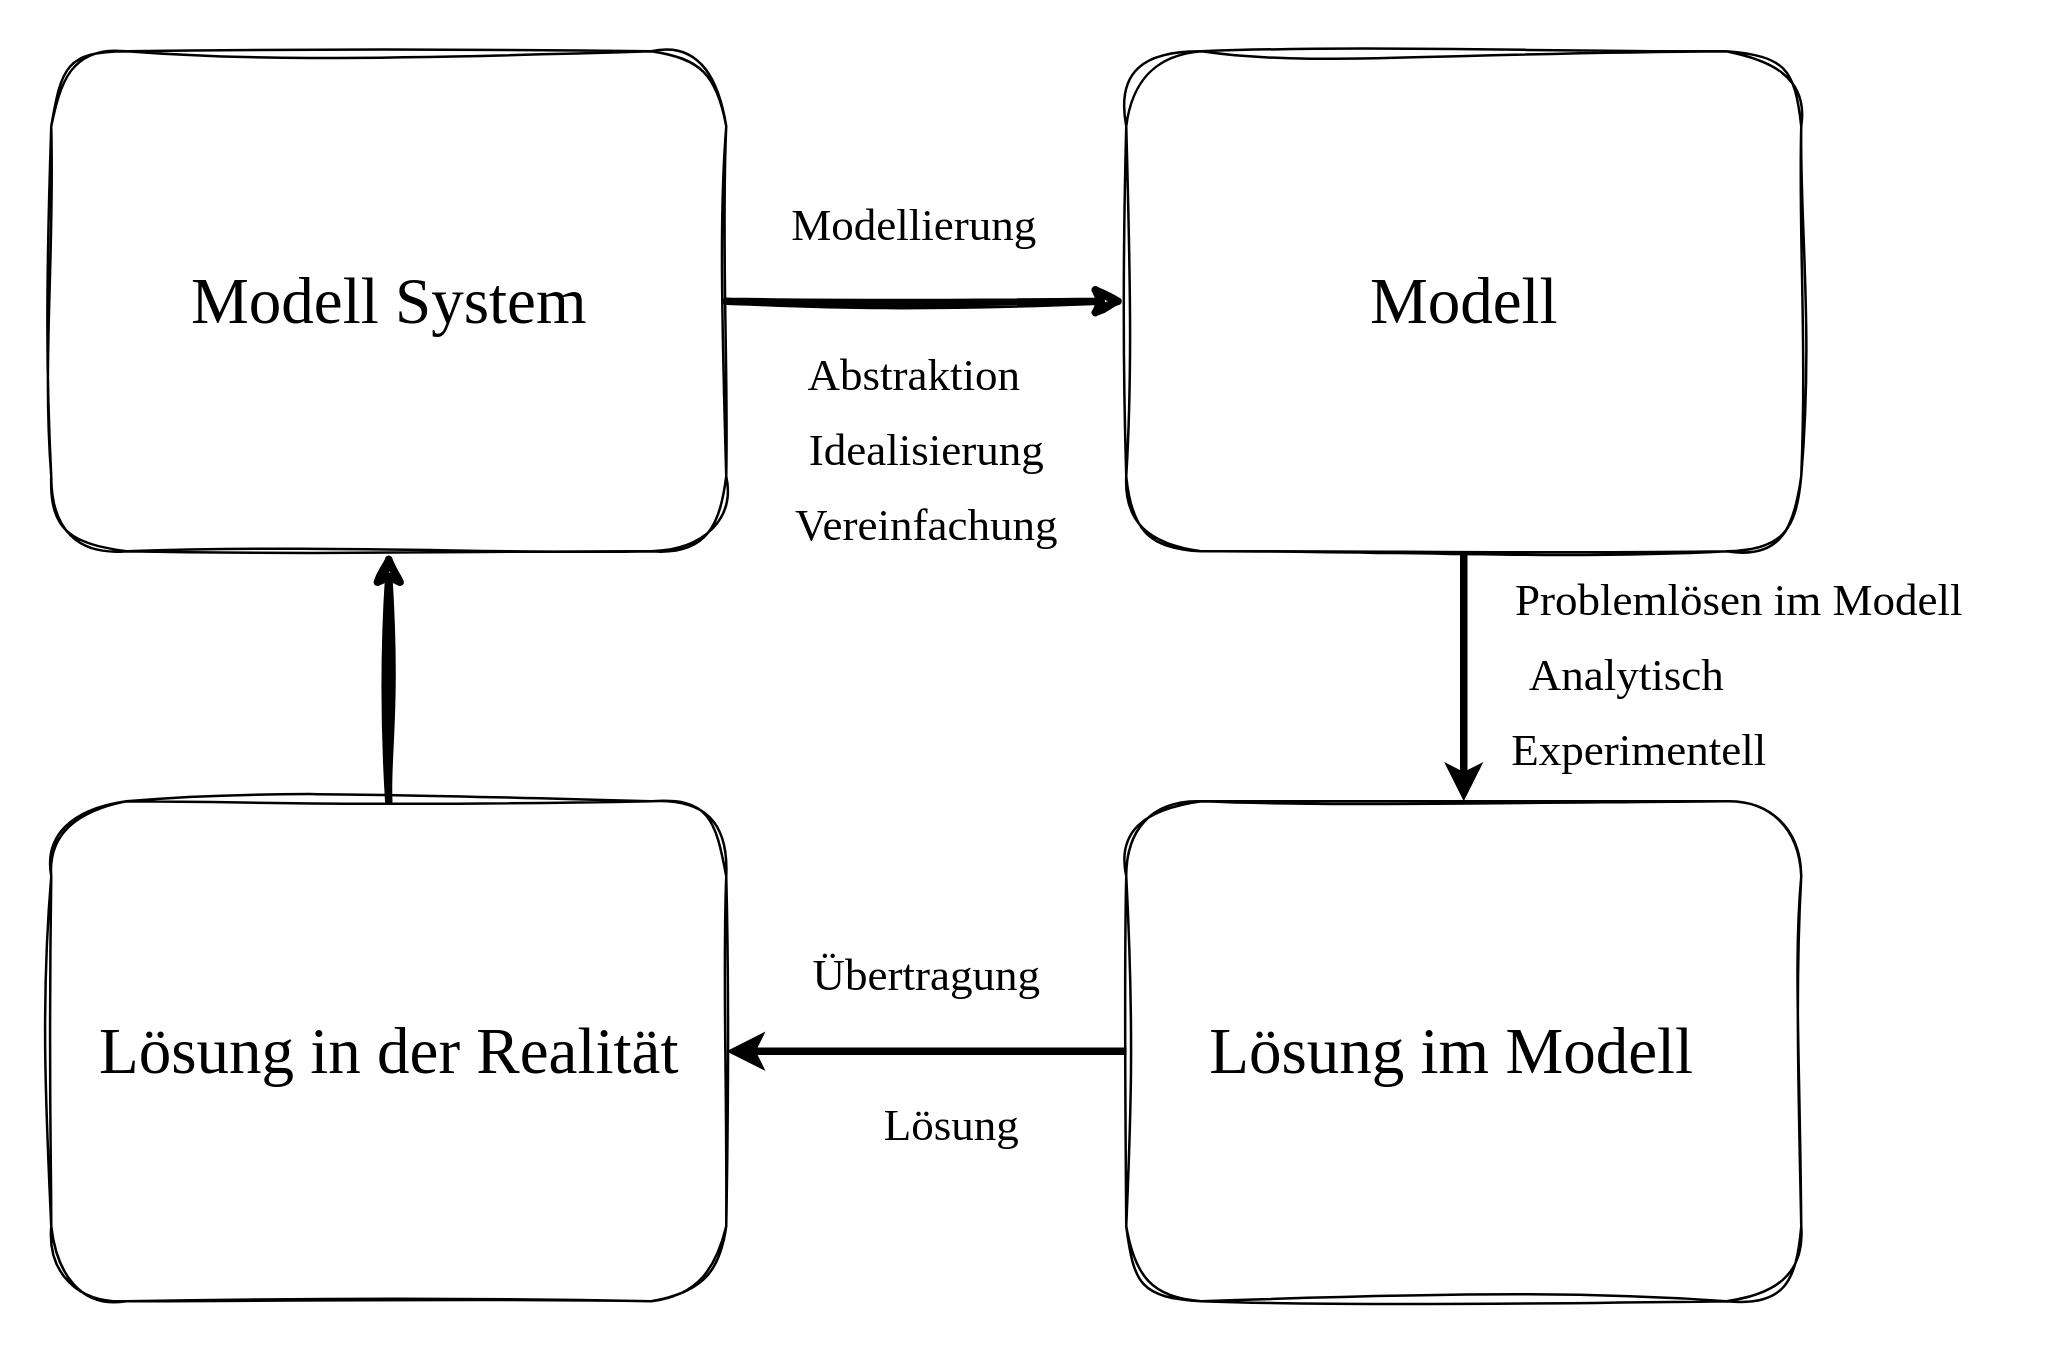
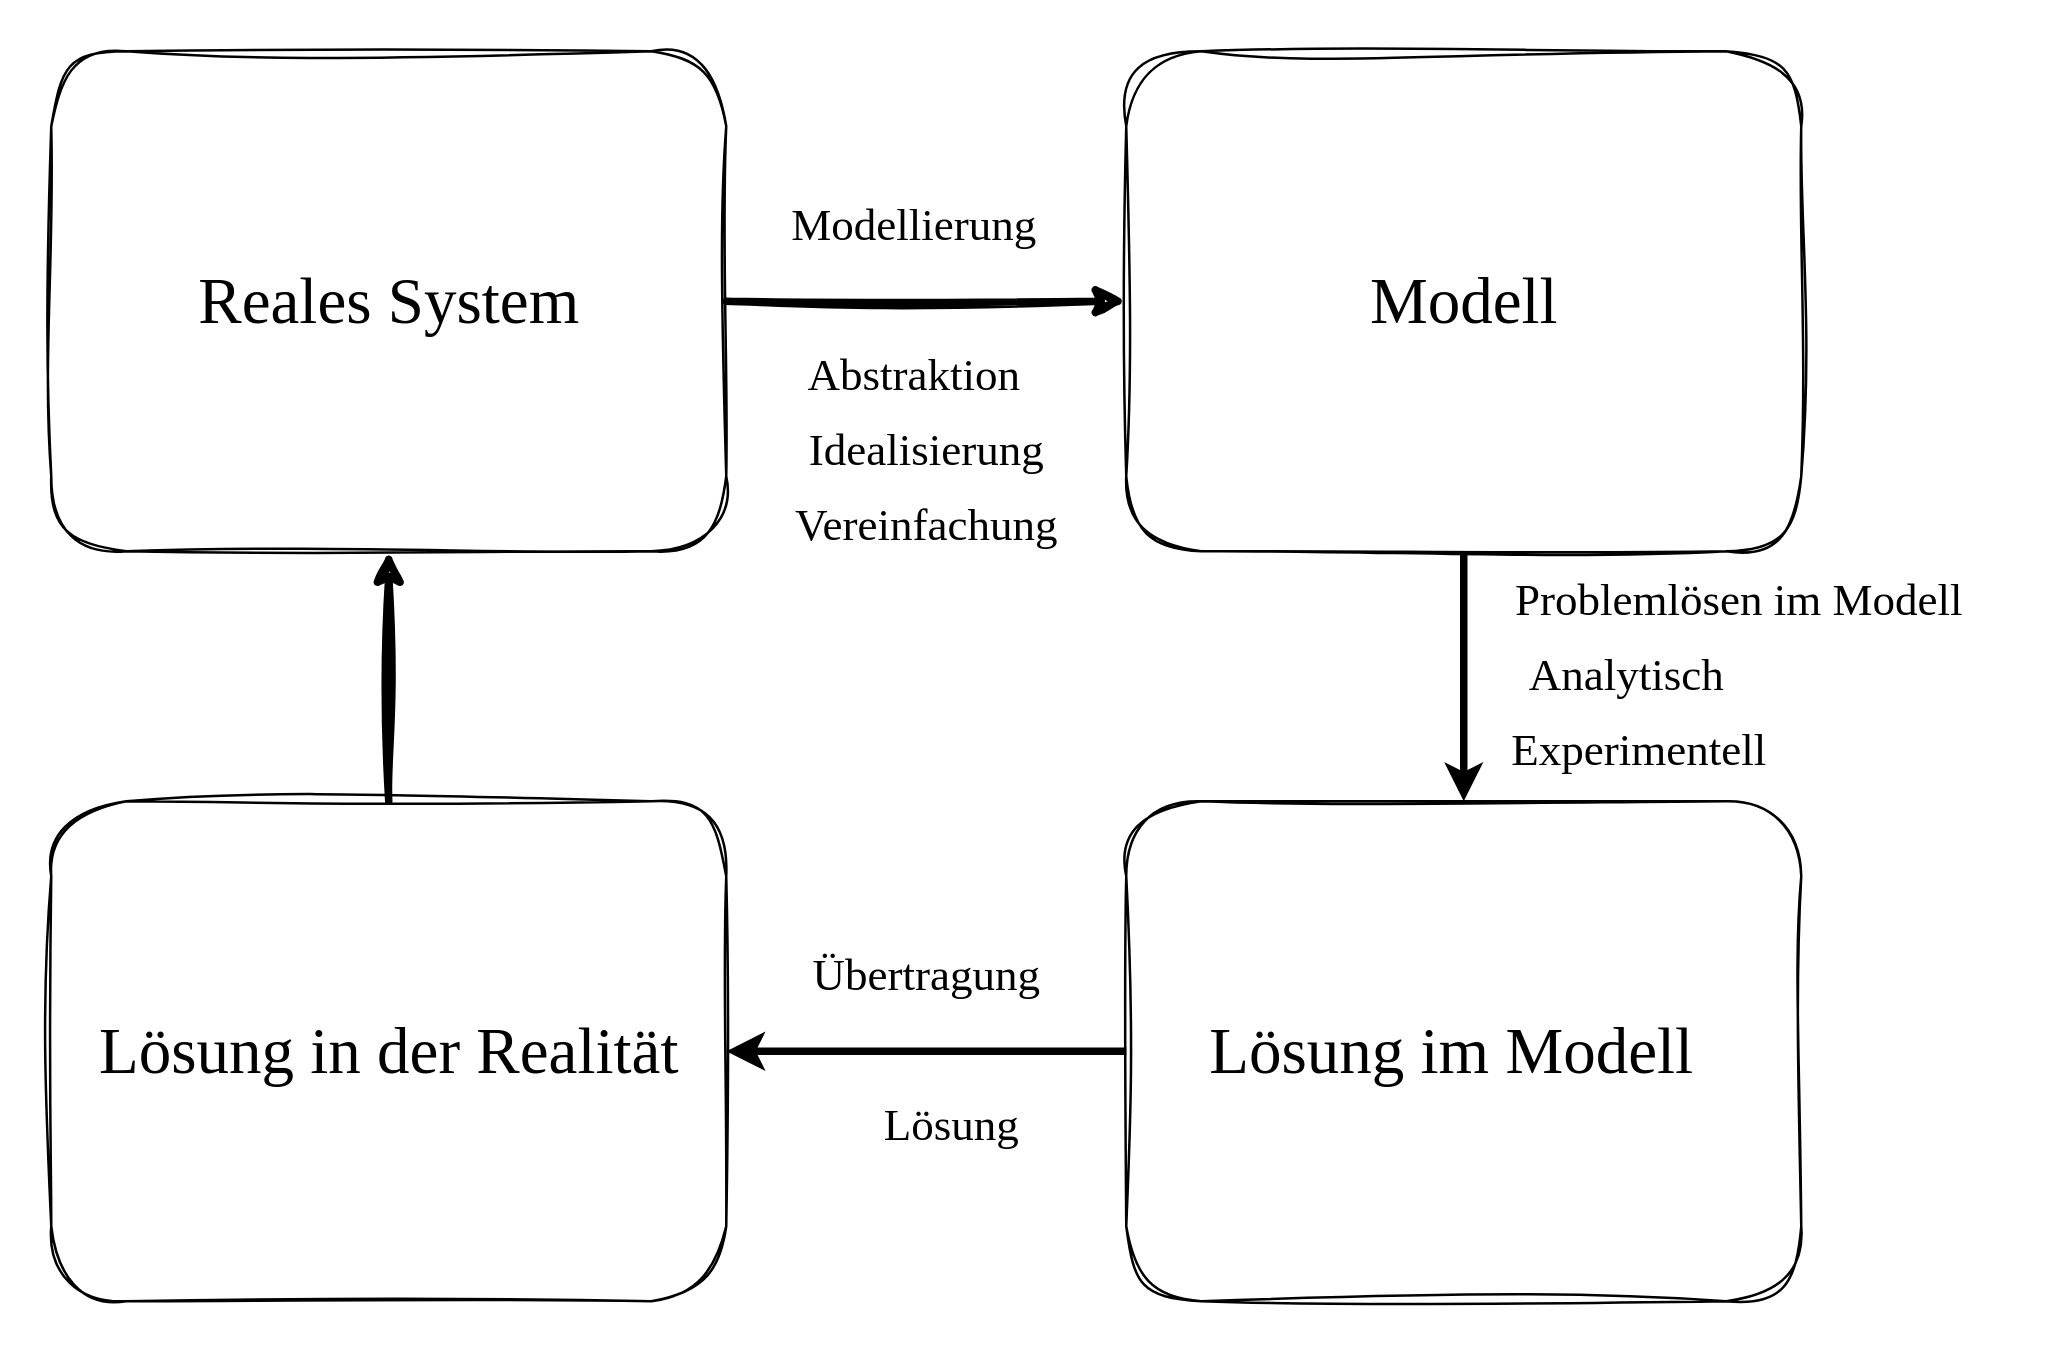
node "Modell System": label "Modell System" -> "Reales System"
